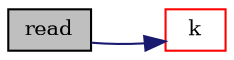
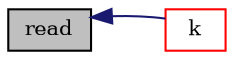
edge "read" -> "k": reversed
